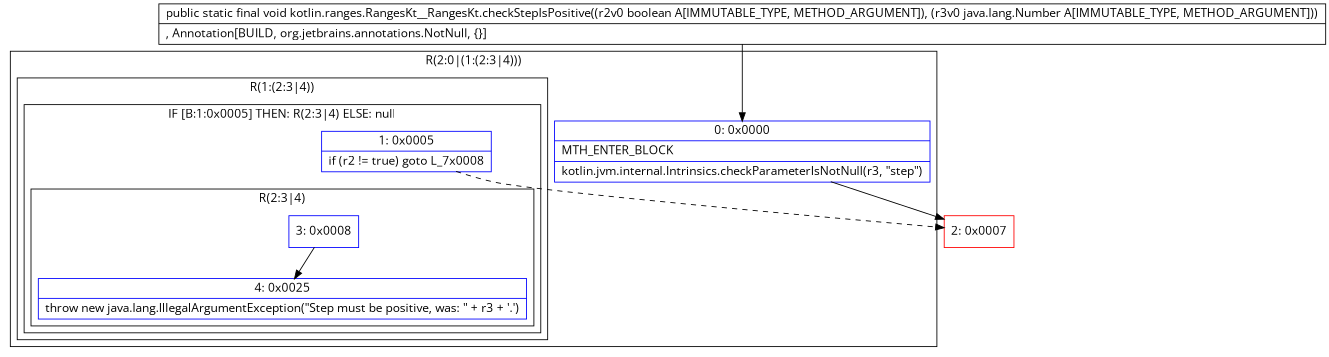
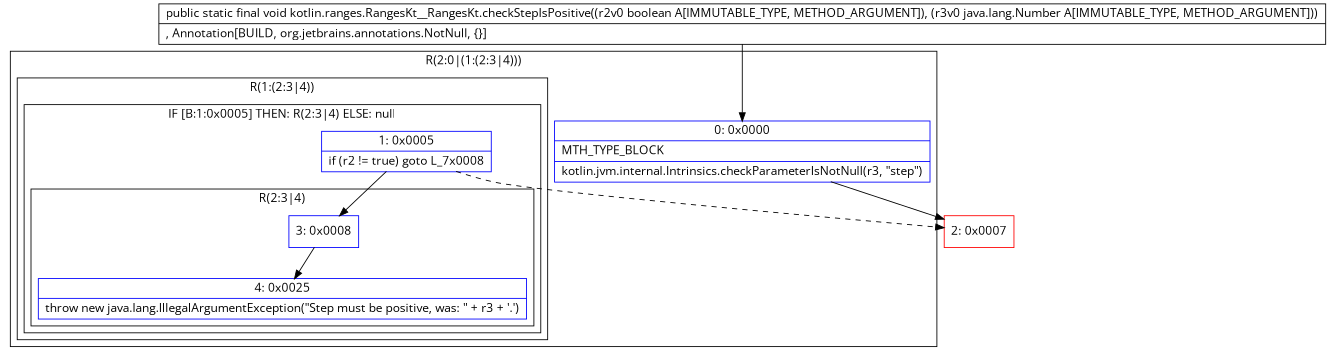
node "0: 0x0000": text "MTH_ENTER_BLOCK" -> "MTH_TYPE_BLOCK"
edge "1: 0x0005" -> "3: 0x0008": added
